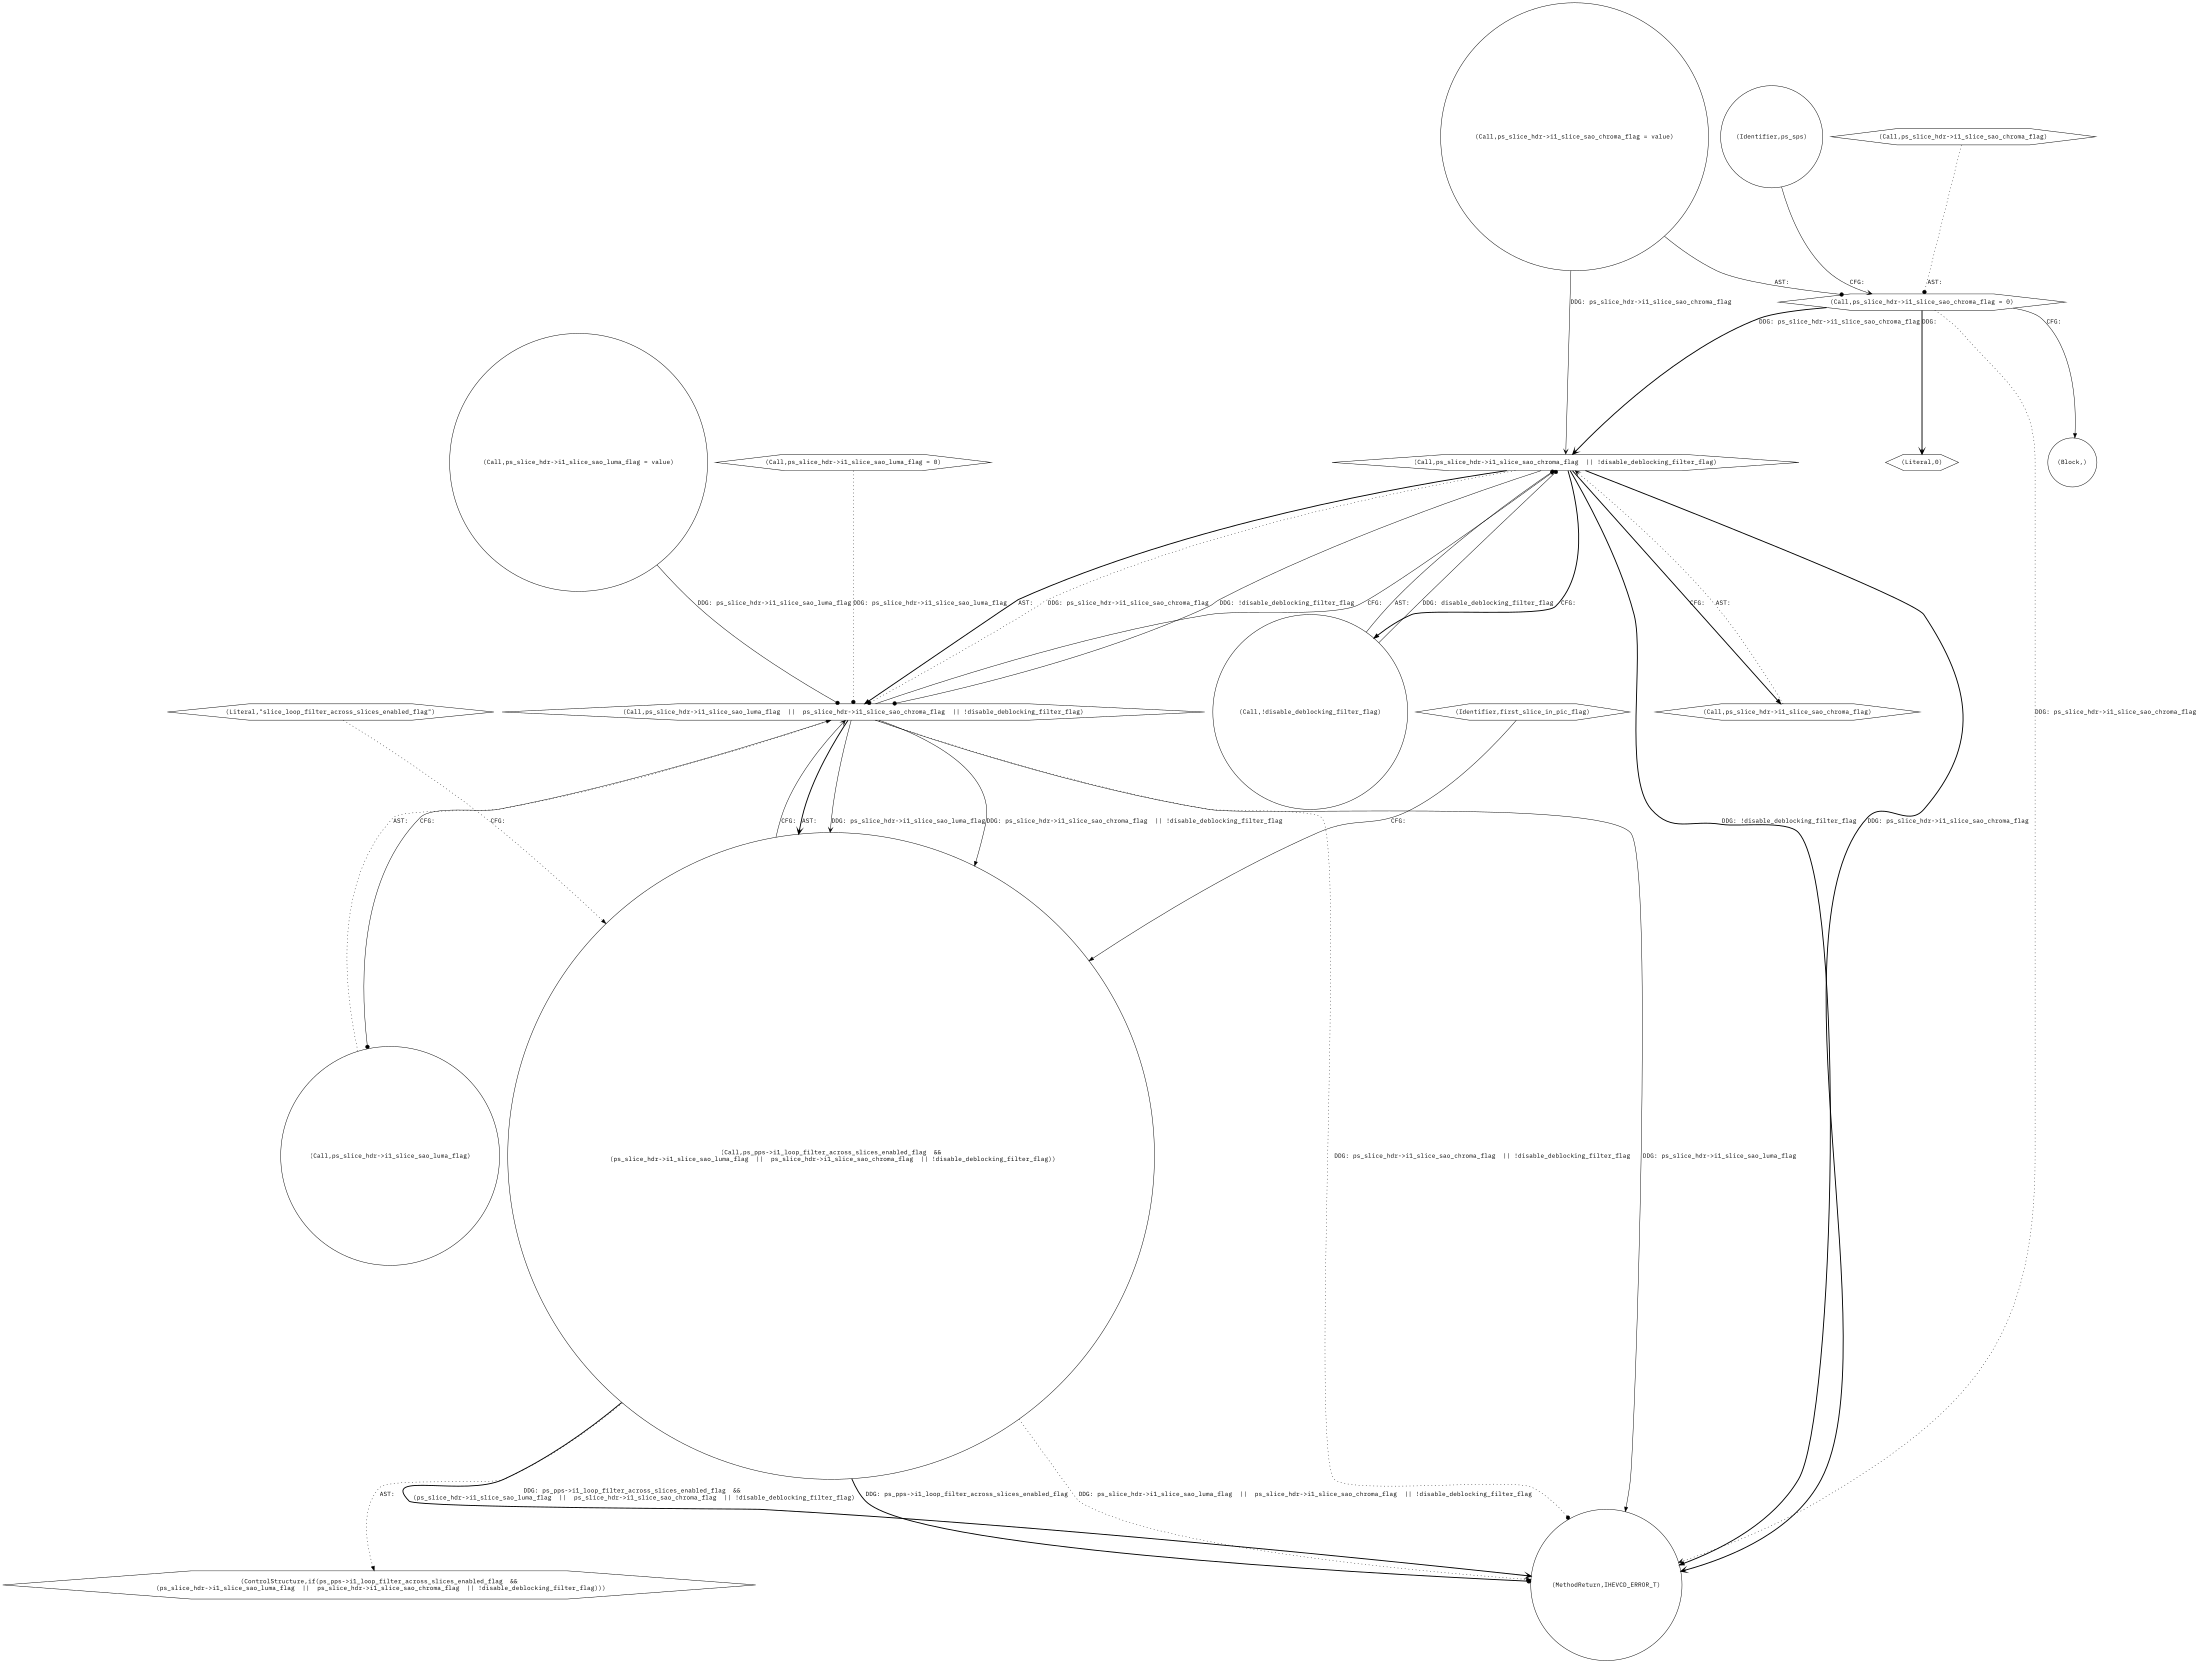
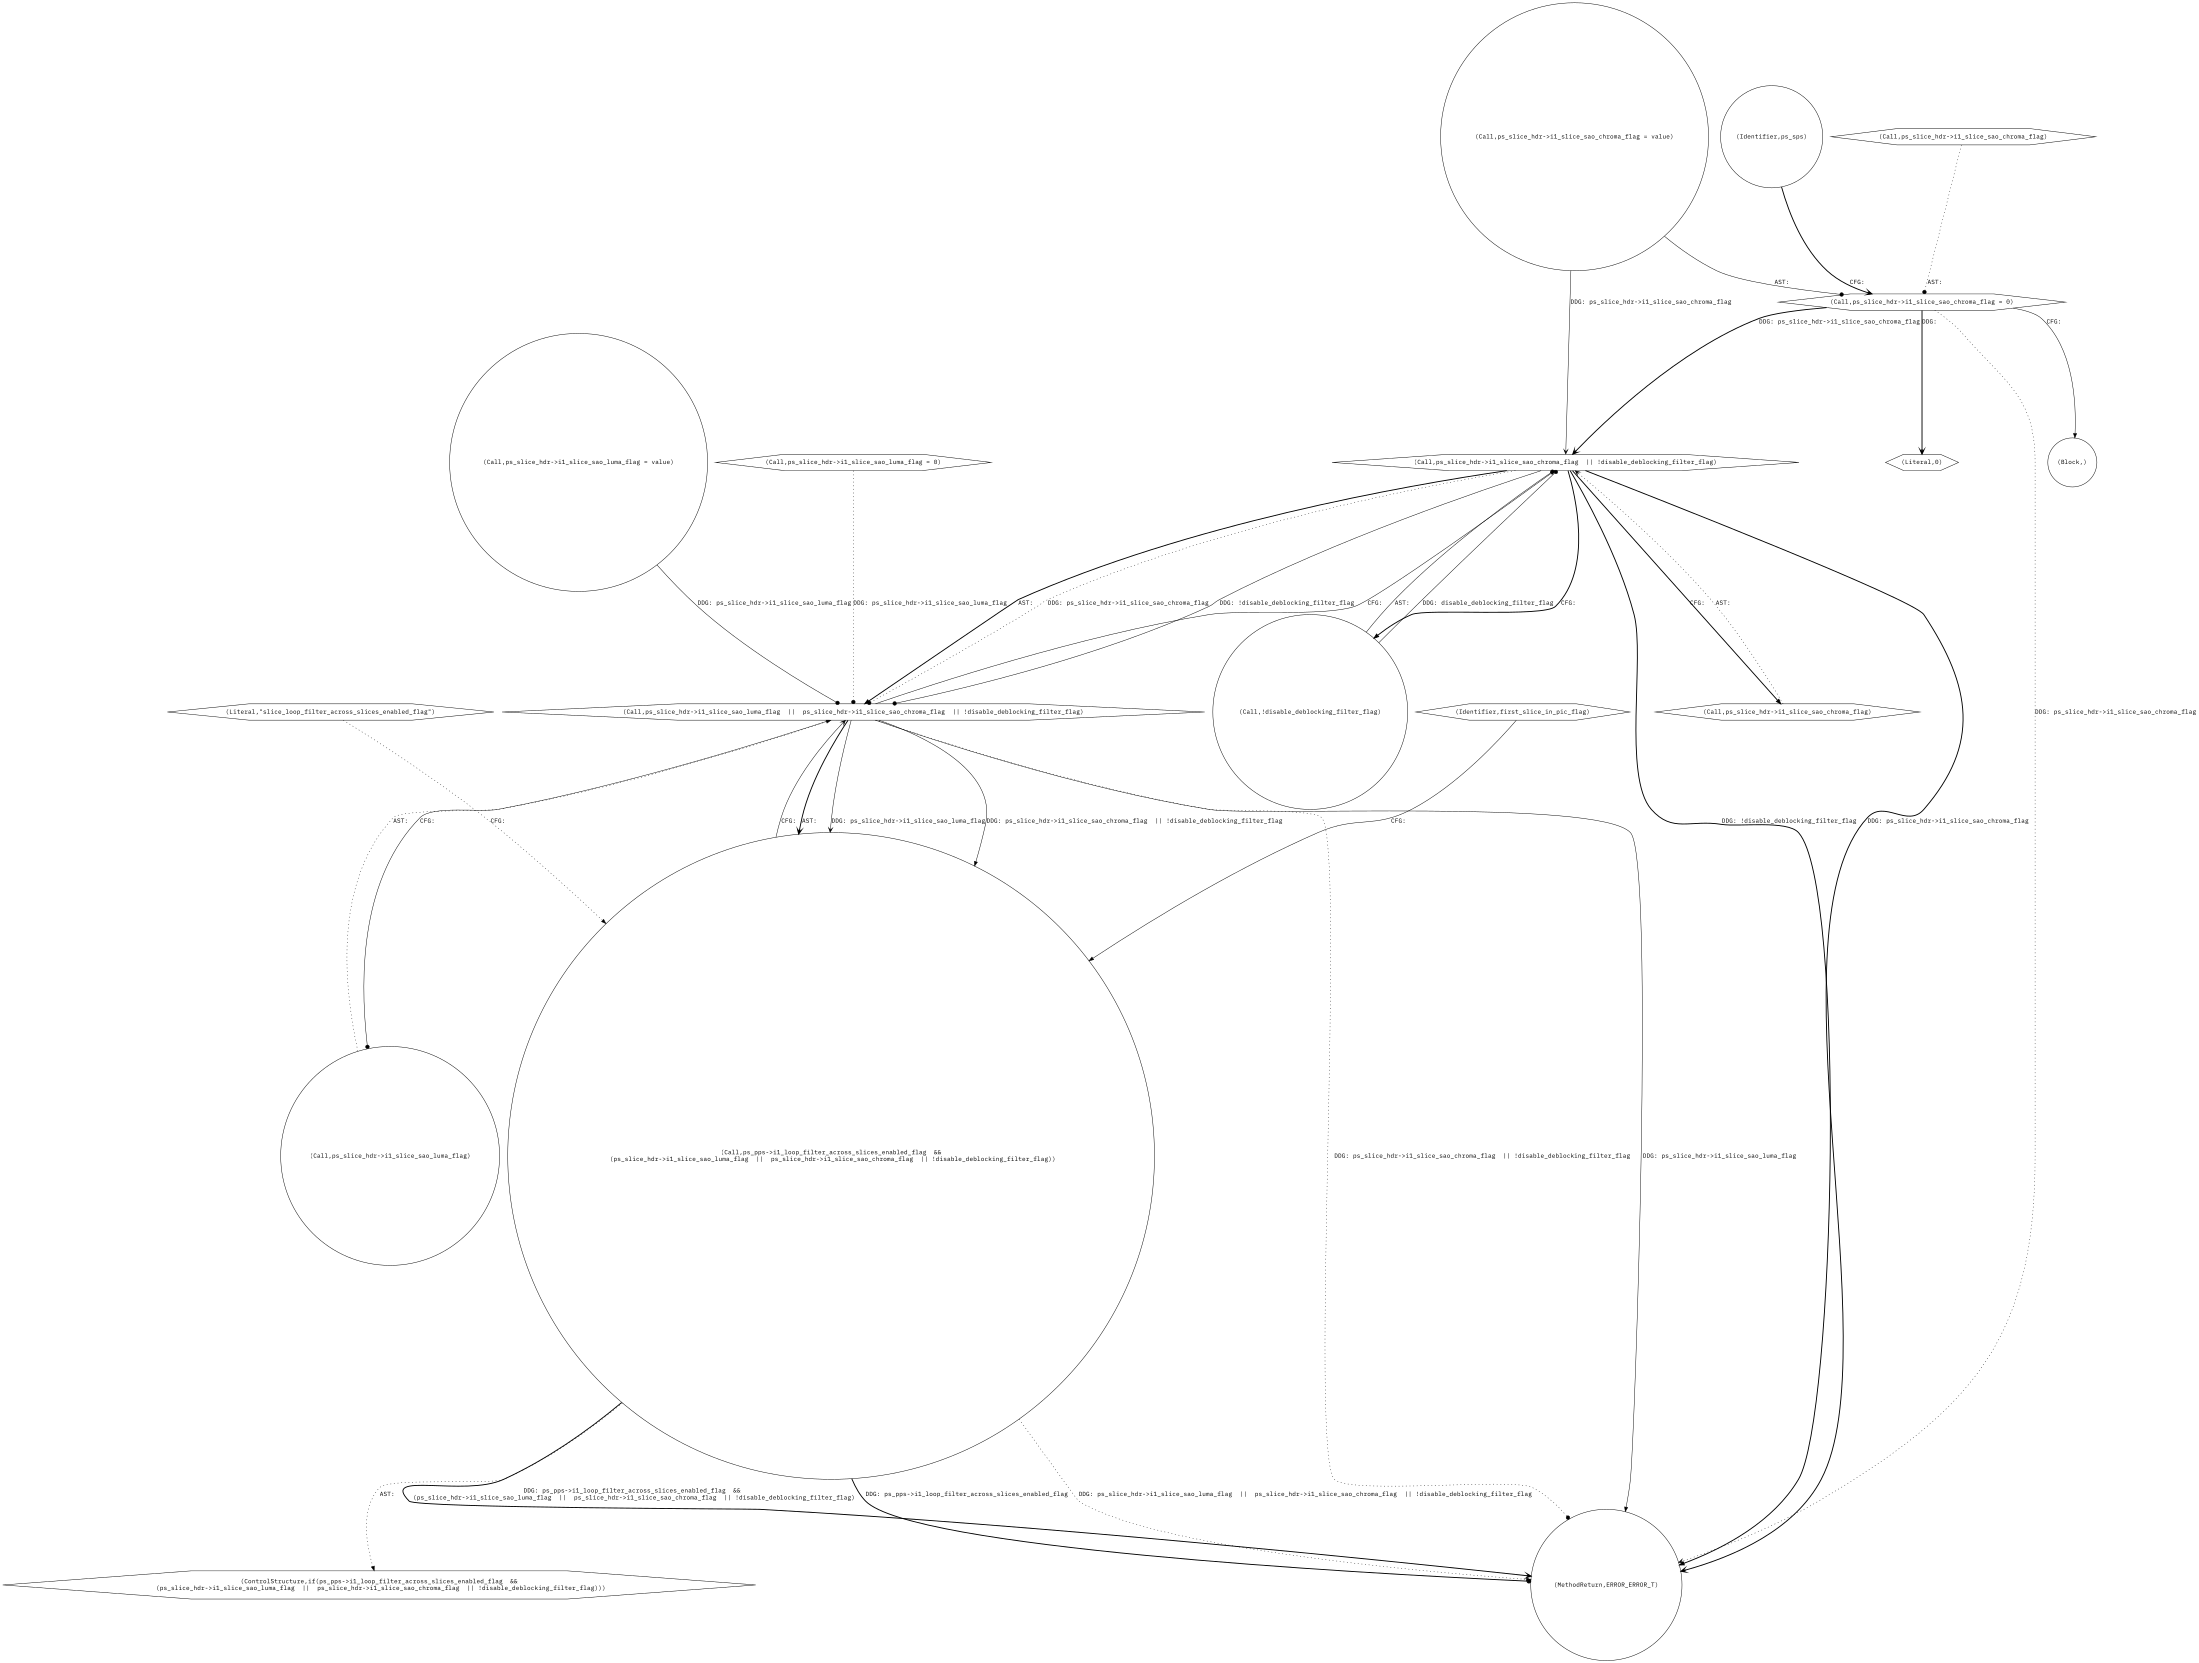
edge "(Identifier,ps_sps)" -> "(Call,ps_slice_hdr->i1_slice_sao_chroma_flag = 0)": style solid -> bold
node "(MethodReturn,IHEVCD_ERROR_T)": label "(MethodReturn,IHEVCD_ERROR_T)" -> "(MethodReturn,ERROR_ERROR_T)"
